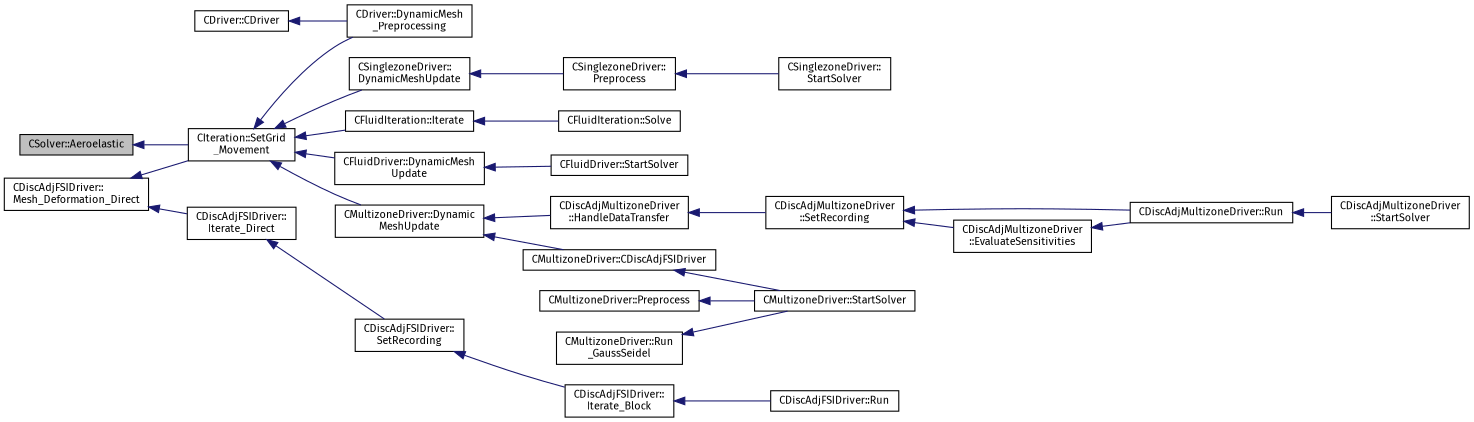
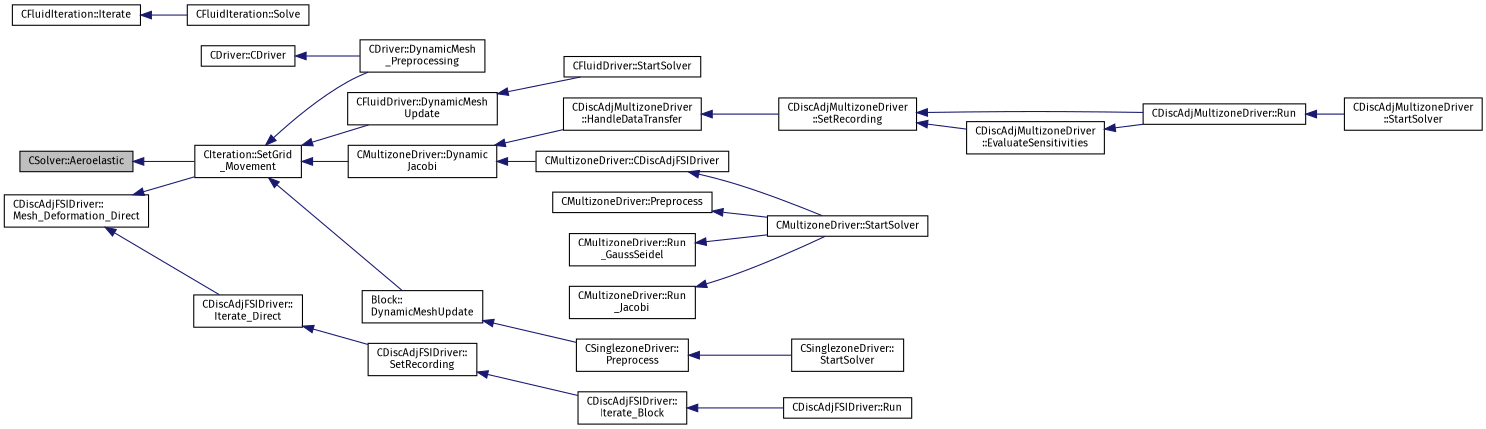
node "CSinglezoneDriver:: DynamicMeshUpdate": label "CSinglezoneDriver:: DynamicMeshUpdate" -> "Block:: DynamicMeshUpdate"
edge "CFluidIteration::Iterate" -> "CIteration::SetGrid _Movement": removed
node "CMultizoneDriver::Dynamic MeshUpdate": label "CMultizoneDriver::Dynamic MeshUpdate" -> "CMultizoneDriver::Dynamic Jacobi"
node "CMultizoneDriver::Run _Jacobi": added
